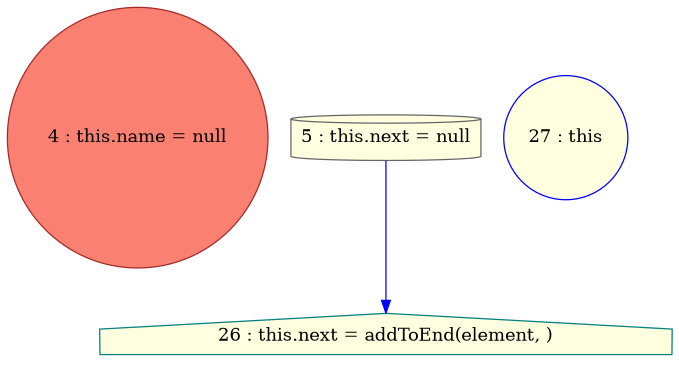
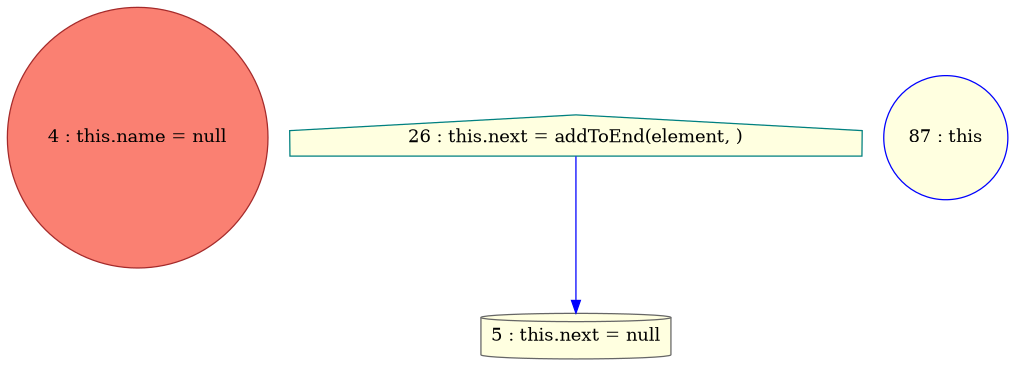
node "27 : this": label "27 : this" -> "87 : this"
edge "5 : this.next = null" -> "26 : this.next = addToEnd(element, )": reversed
